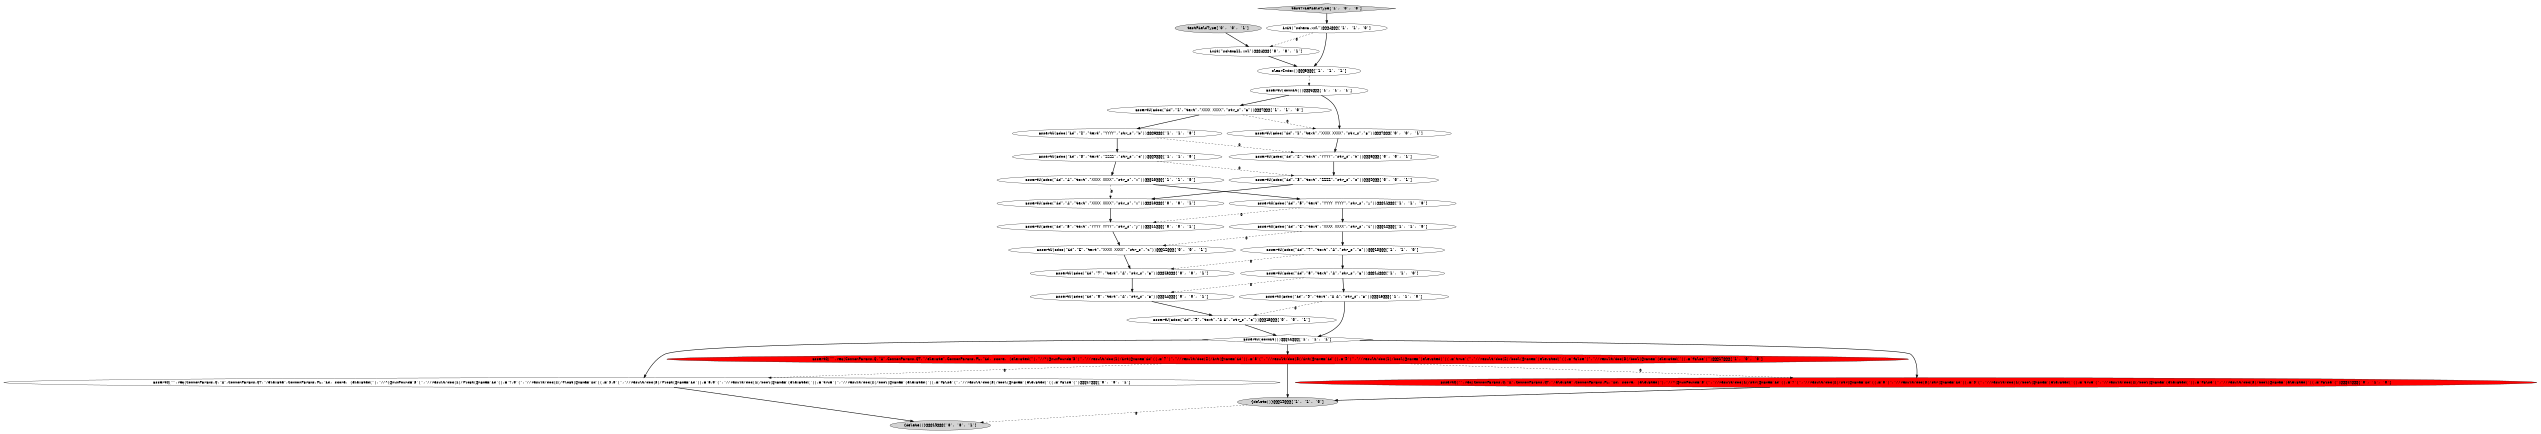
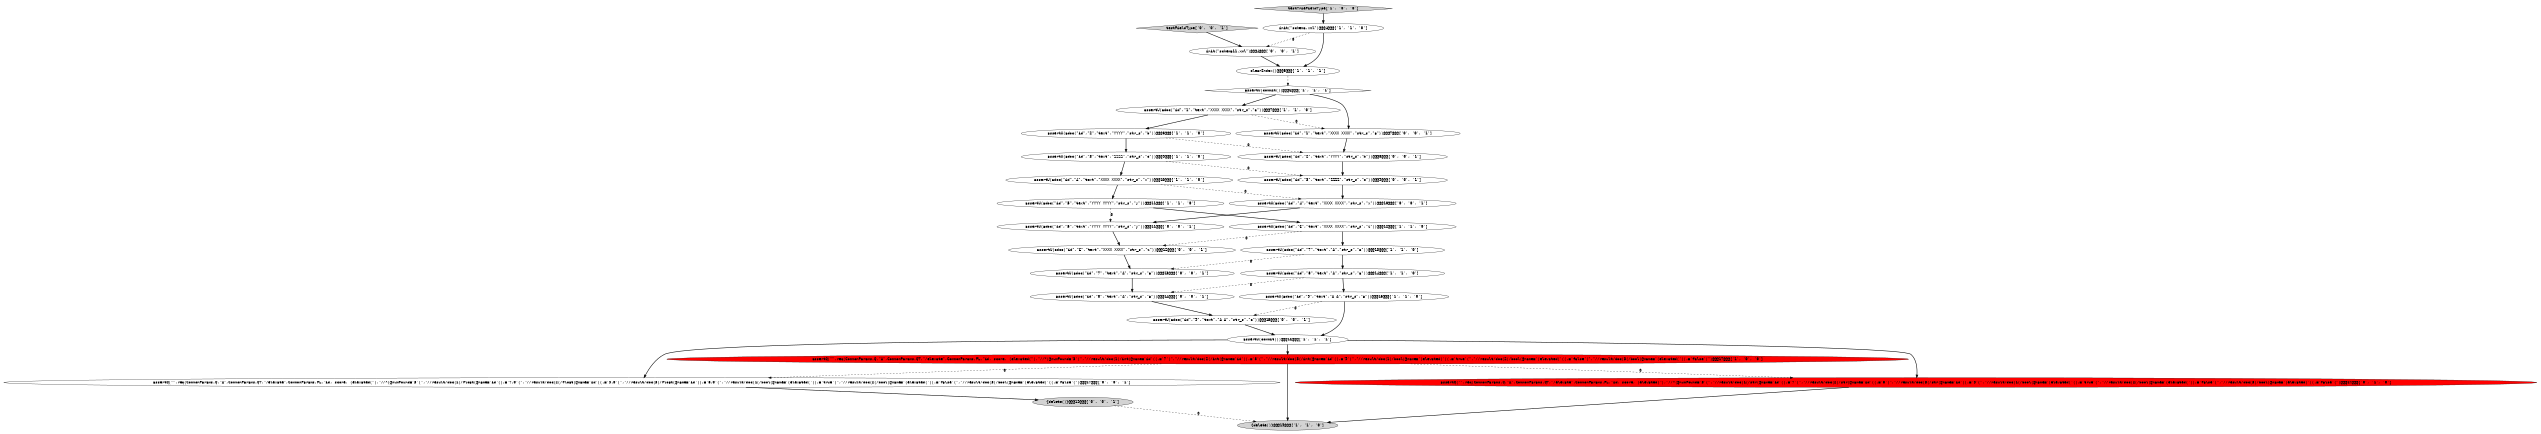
node "testFieldType['0', '0', '1']": shape ellipse -> diamond
node "assertU(commit())@@@6@@@['1', '1', '1']": shape ellipse -> diamond
node "assertU(commit())@@@16@@@['1', '1', '1']": shape diamond -> ellipse
edge "{delete()}@@@19@@@['1', '1', '0']" -> "{delete()}@@@19@@@['0', '0', '1']": reversed
